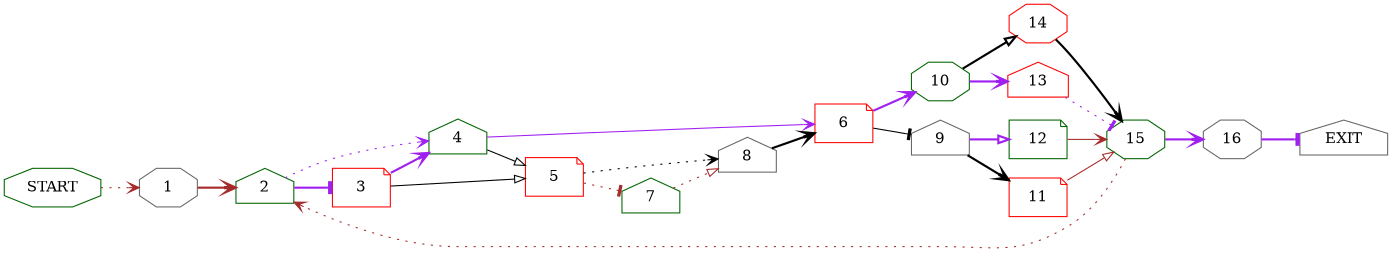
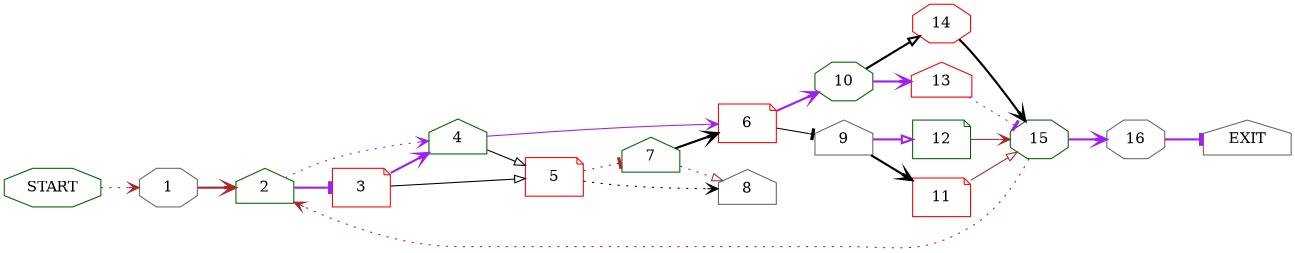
edge "8" -> "6": now "7" -> "6"
